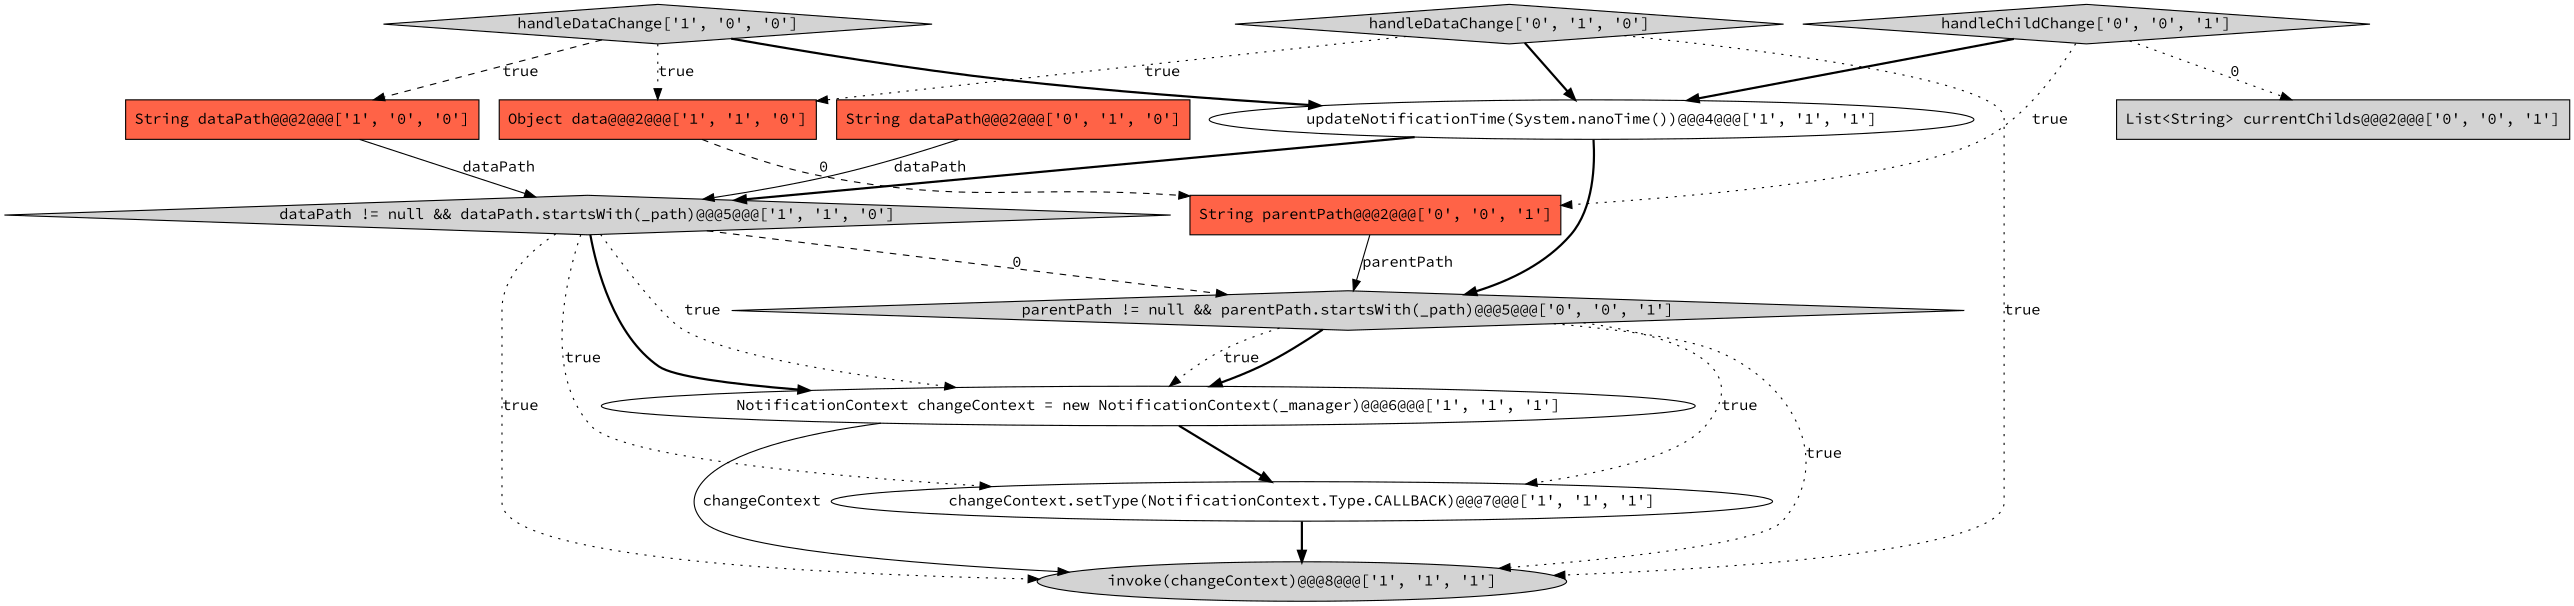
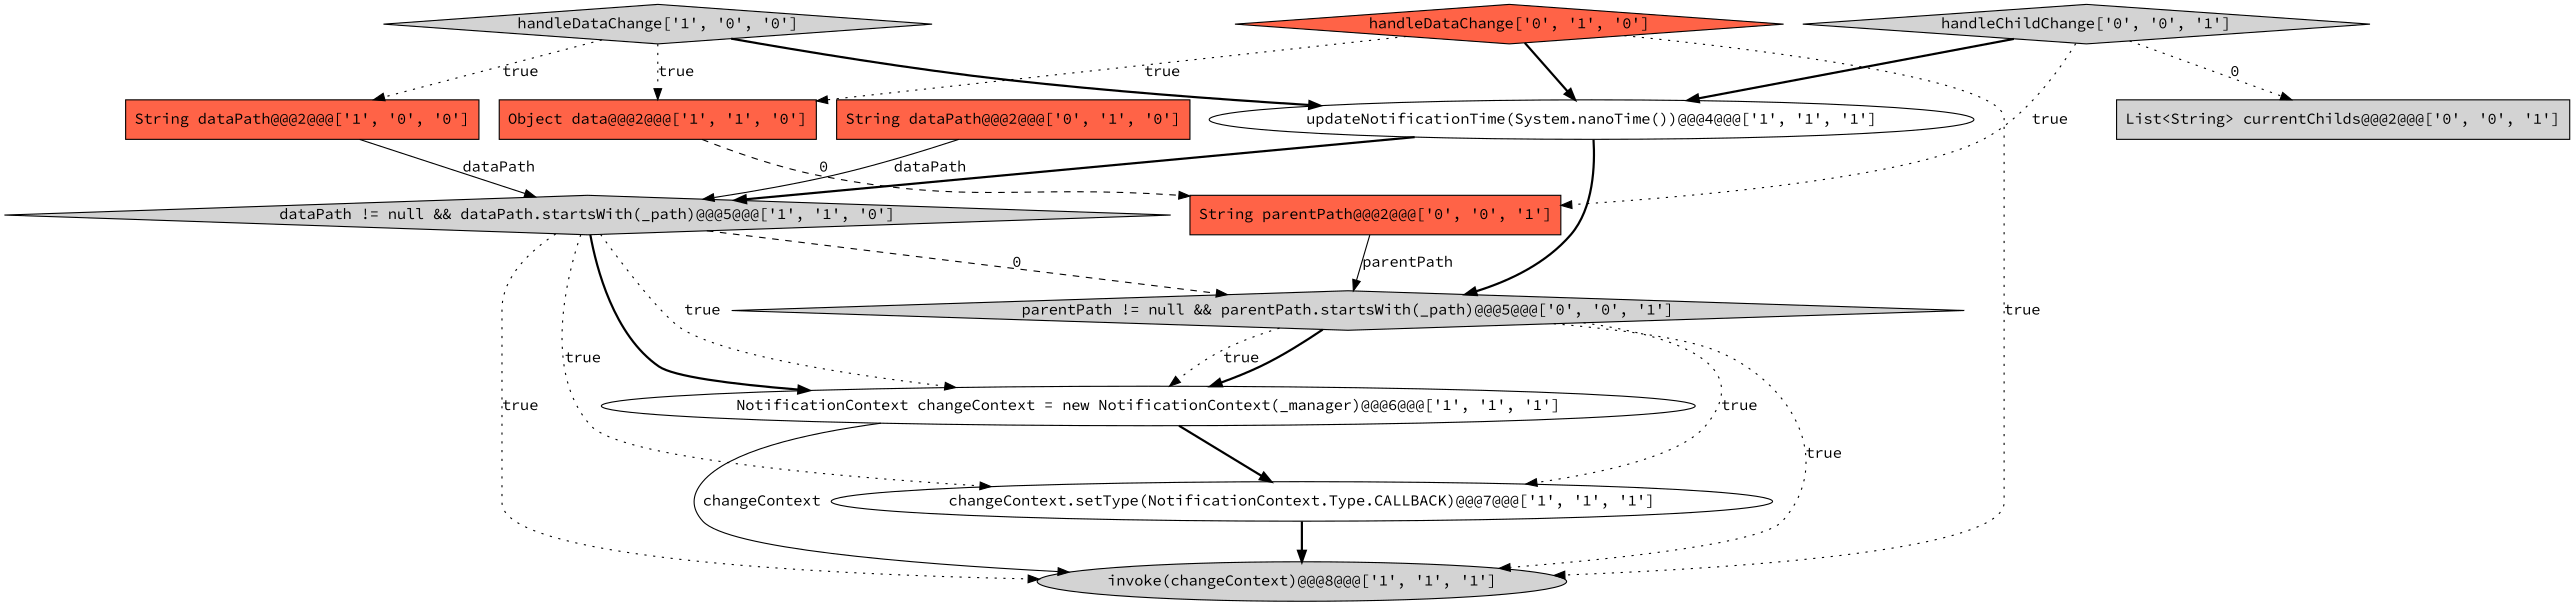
node "handleDataChange['0', '1', '0']": fillcolor lightgray -> tomato
edge "handleDataChange['1', '0', '0']" -> "String dataPath@@@2@@@['1', '0', '0']": style dashed -> dotted
